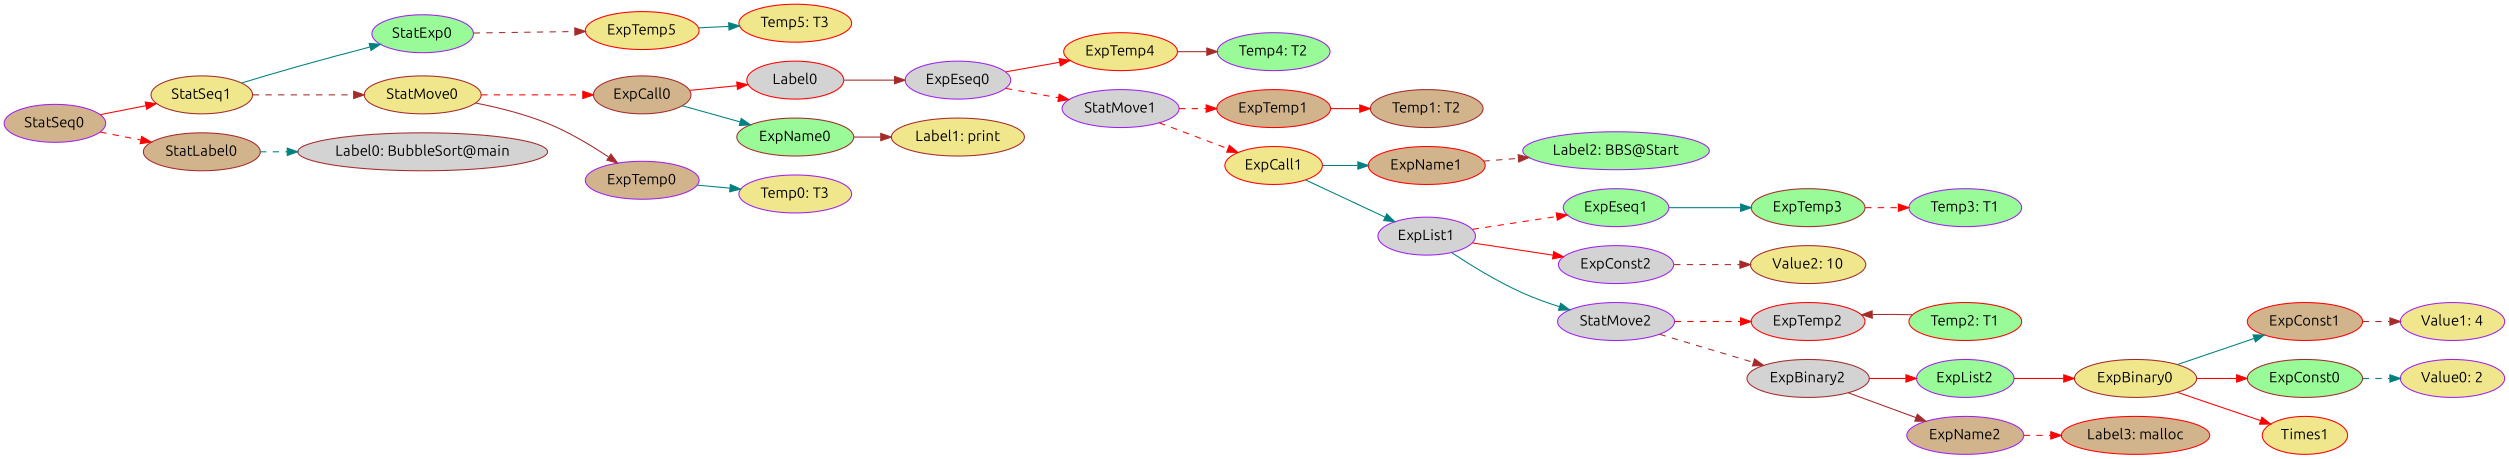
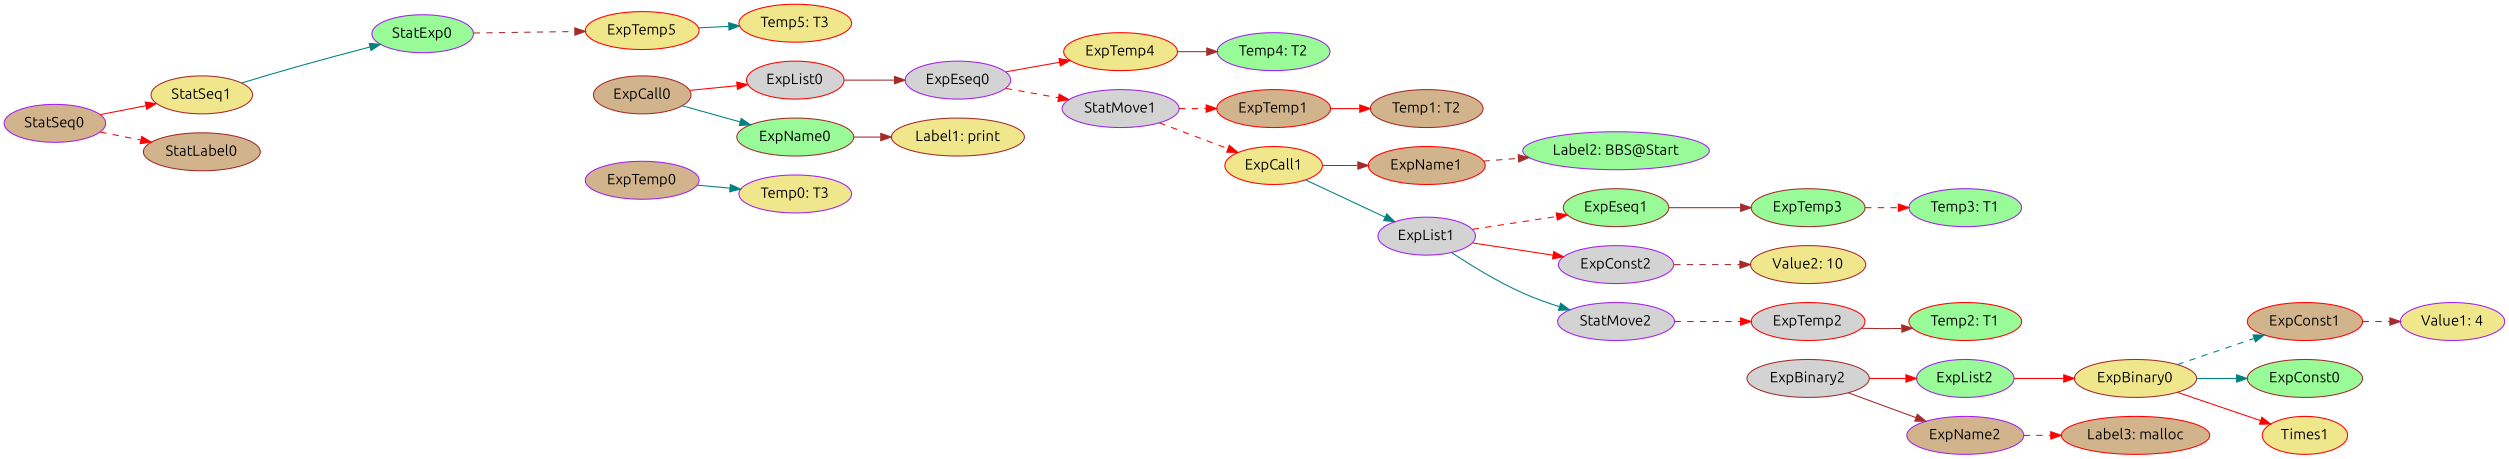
node "Label0": label "Label0" -> "ExpList0"
node "StatMove0": removed
node "Label0: BubbleSort@main": removed
edge "ExpCall1" -> "ExpName1": color teal -> brown
node "ExpEseq1": color purple -> brown
edge "ExpEseq1" -> "ExpTemp3": color teal -> brown
edge "Temp2: T1" -> "ExpTemp2": reversed
edge "StatMove2" -> "ExpBinary2": removed
edge "ExpBinary0" -> "ExpConst1": style solid -> dashed
edge "ExpBinary0" -> "ExpConst0": color red -> teal
node "Value0: 2": removed
